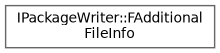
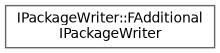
node "IPackageWriter::FAdditional FileInfo": label "IPackageWriter::FAdditional FileInfo" -> "IPackageWriter::FAdditional IPackageWriter"
